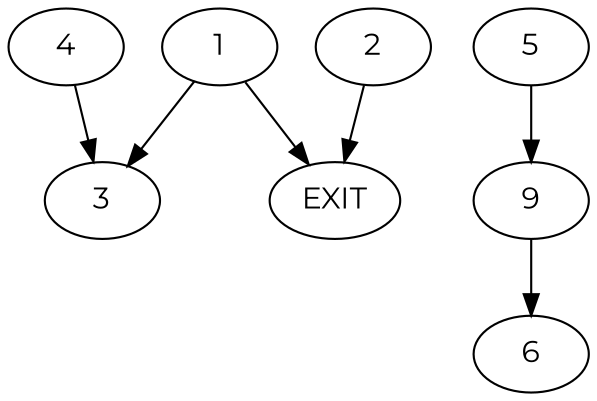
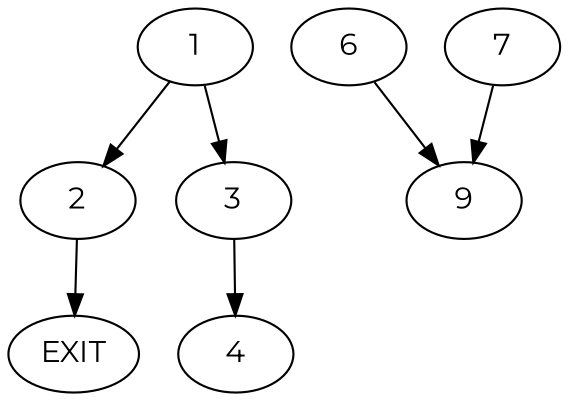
node "5": label "5" -> "7"
edge "4" -> "3": reversed
edge "1" -> "EXIT": now "1" -> "2"
edge "9" -> "6": reversed
